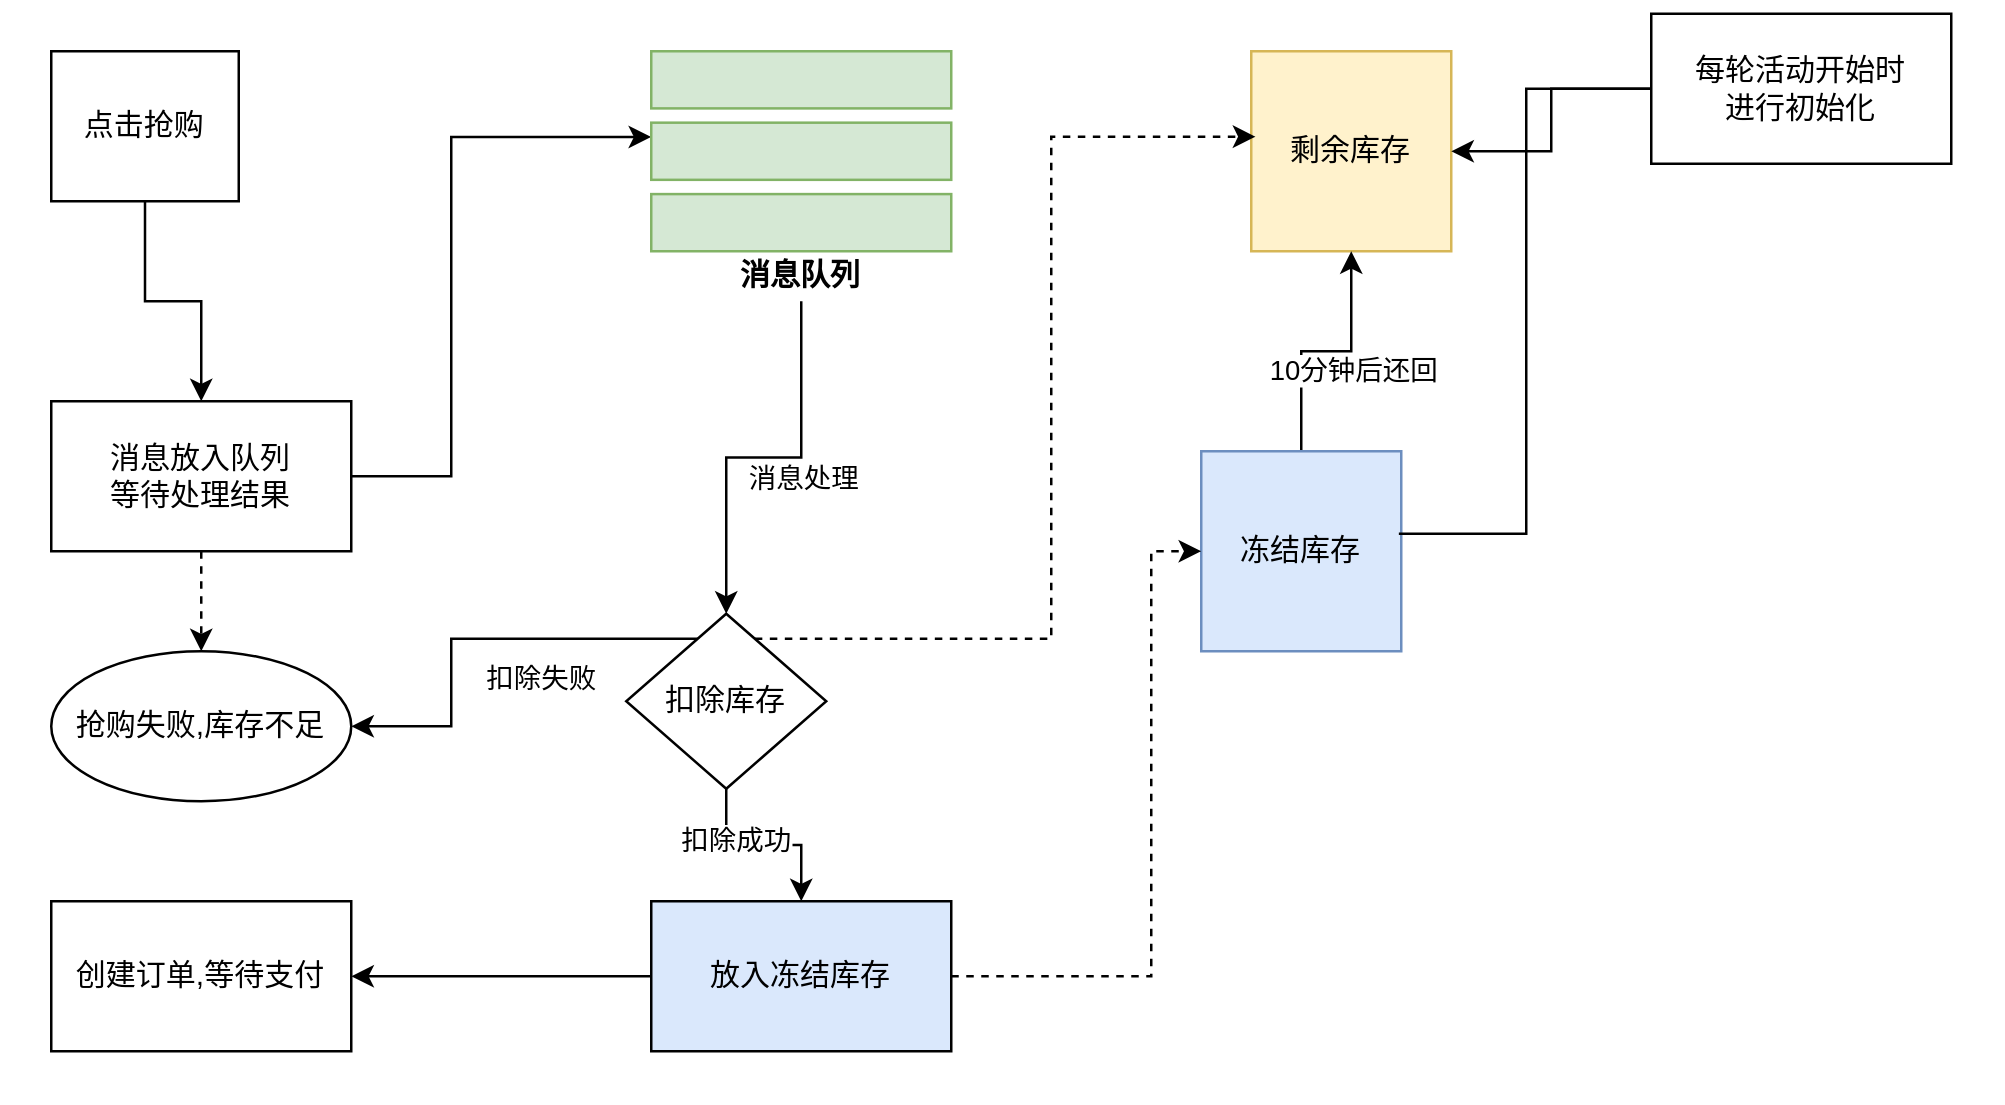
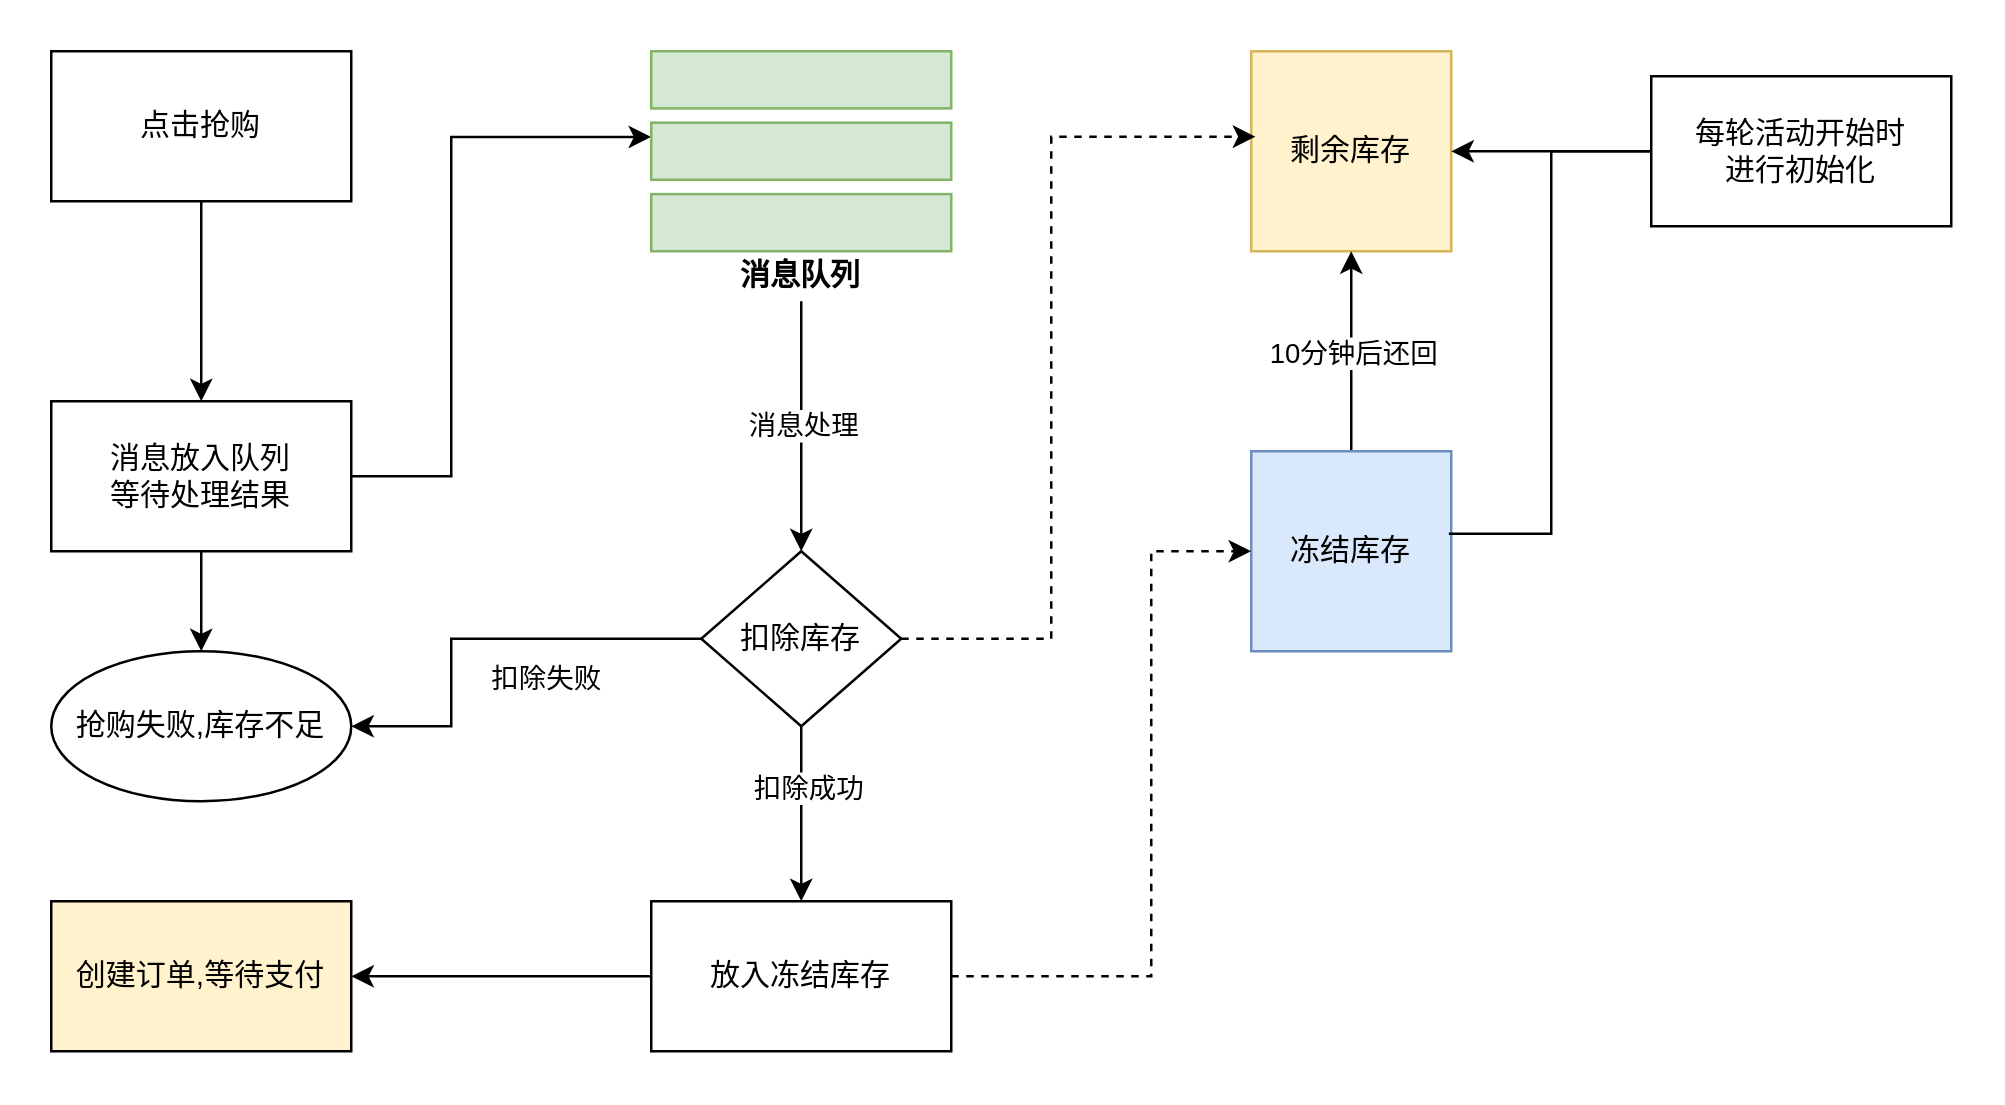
node "每轮活动开始时 进行初始化": moved (1801, 89) -> (1801, 151)
node "点击抢购": size 188x150 -> 300x150
node "冻结库存": moved (1301, 551) -> (1351, 551)
edge "消息放入队列 等待处理结果" -> "抢购失败,库存不足": style dashed -> solid
node "扣除库存": moved (726, 701) -> (801, 639)
node "创建订单,等待支付": fillcolor #ffffff -> #fff2cc
node "放入冻结库存": fillcolor #dae8fc -> #ffffff
